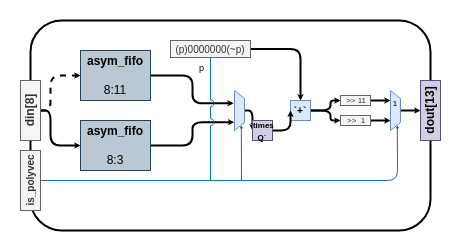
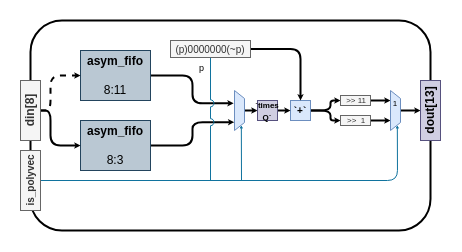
node "`times Q`": moved (263, 131) -> (268, 111)
